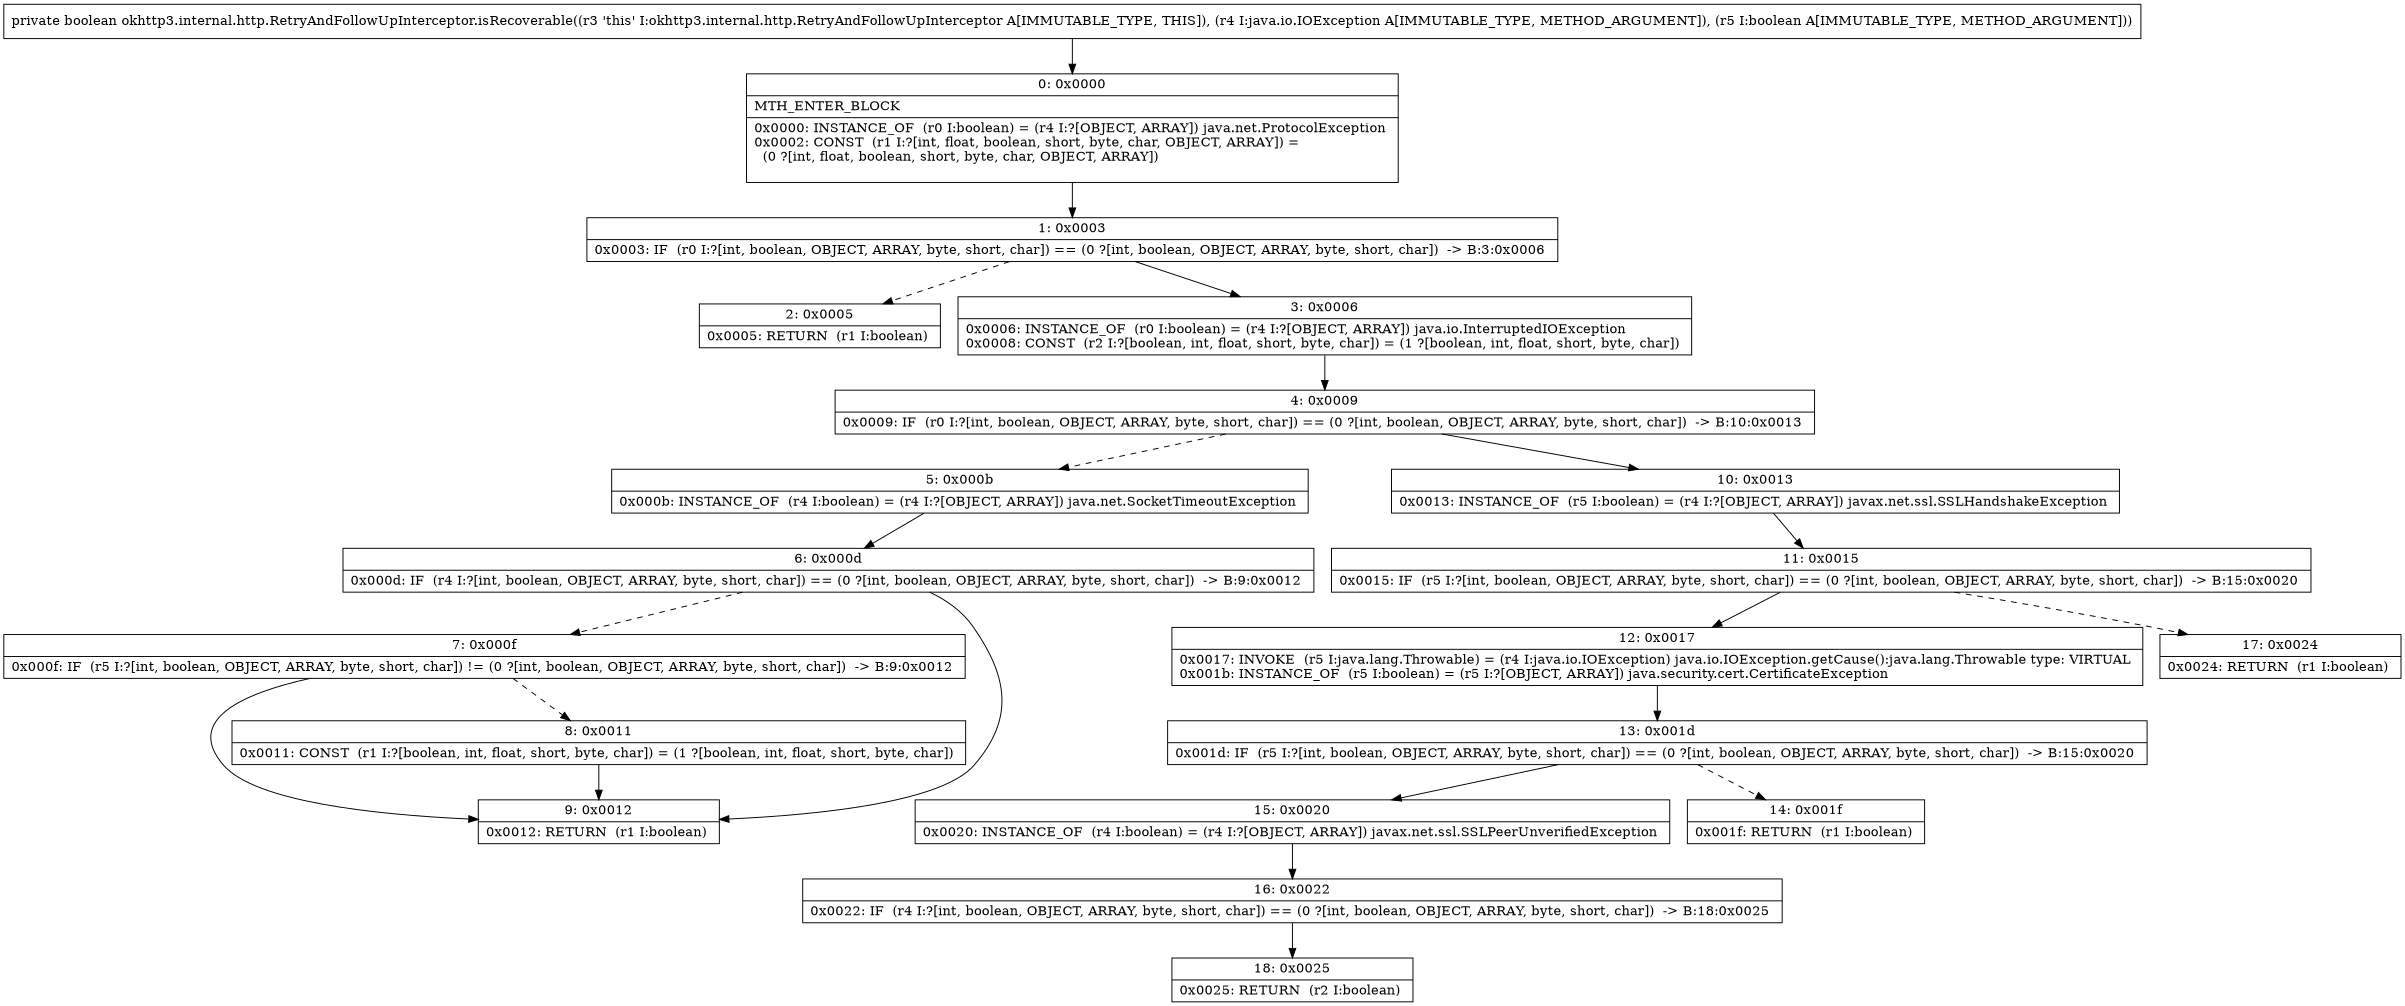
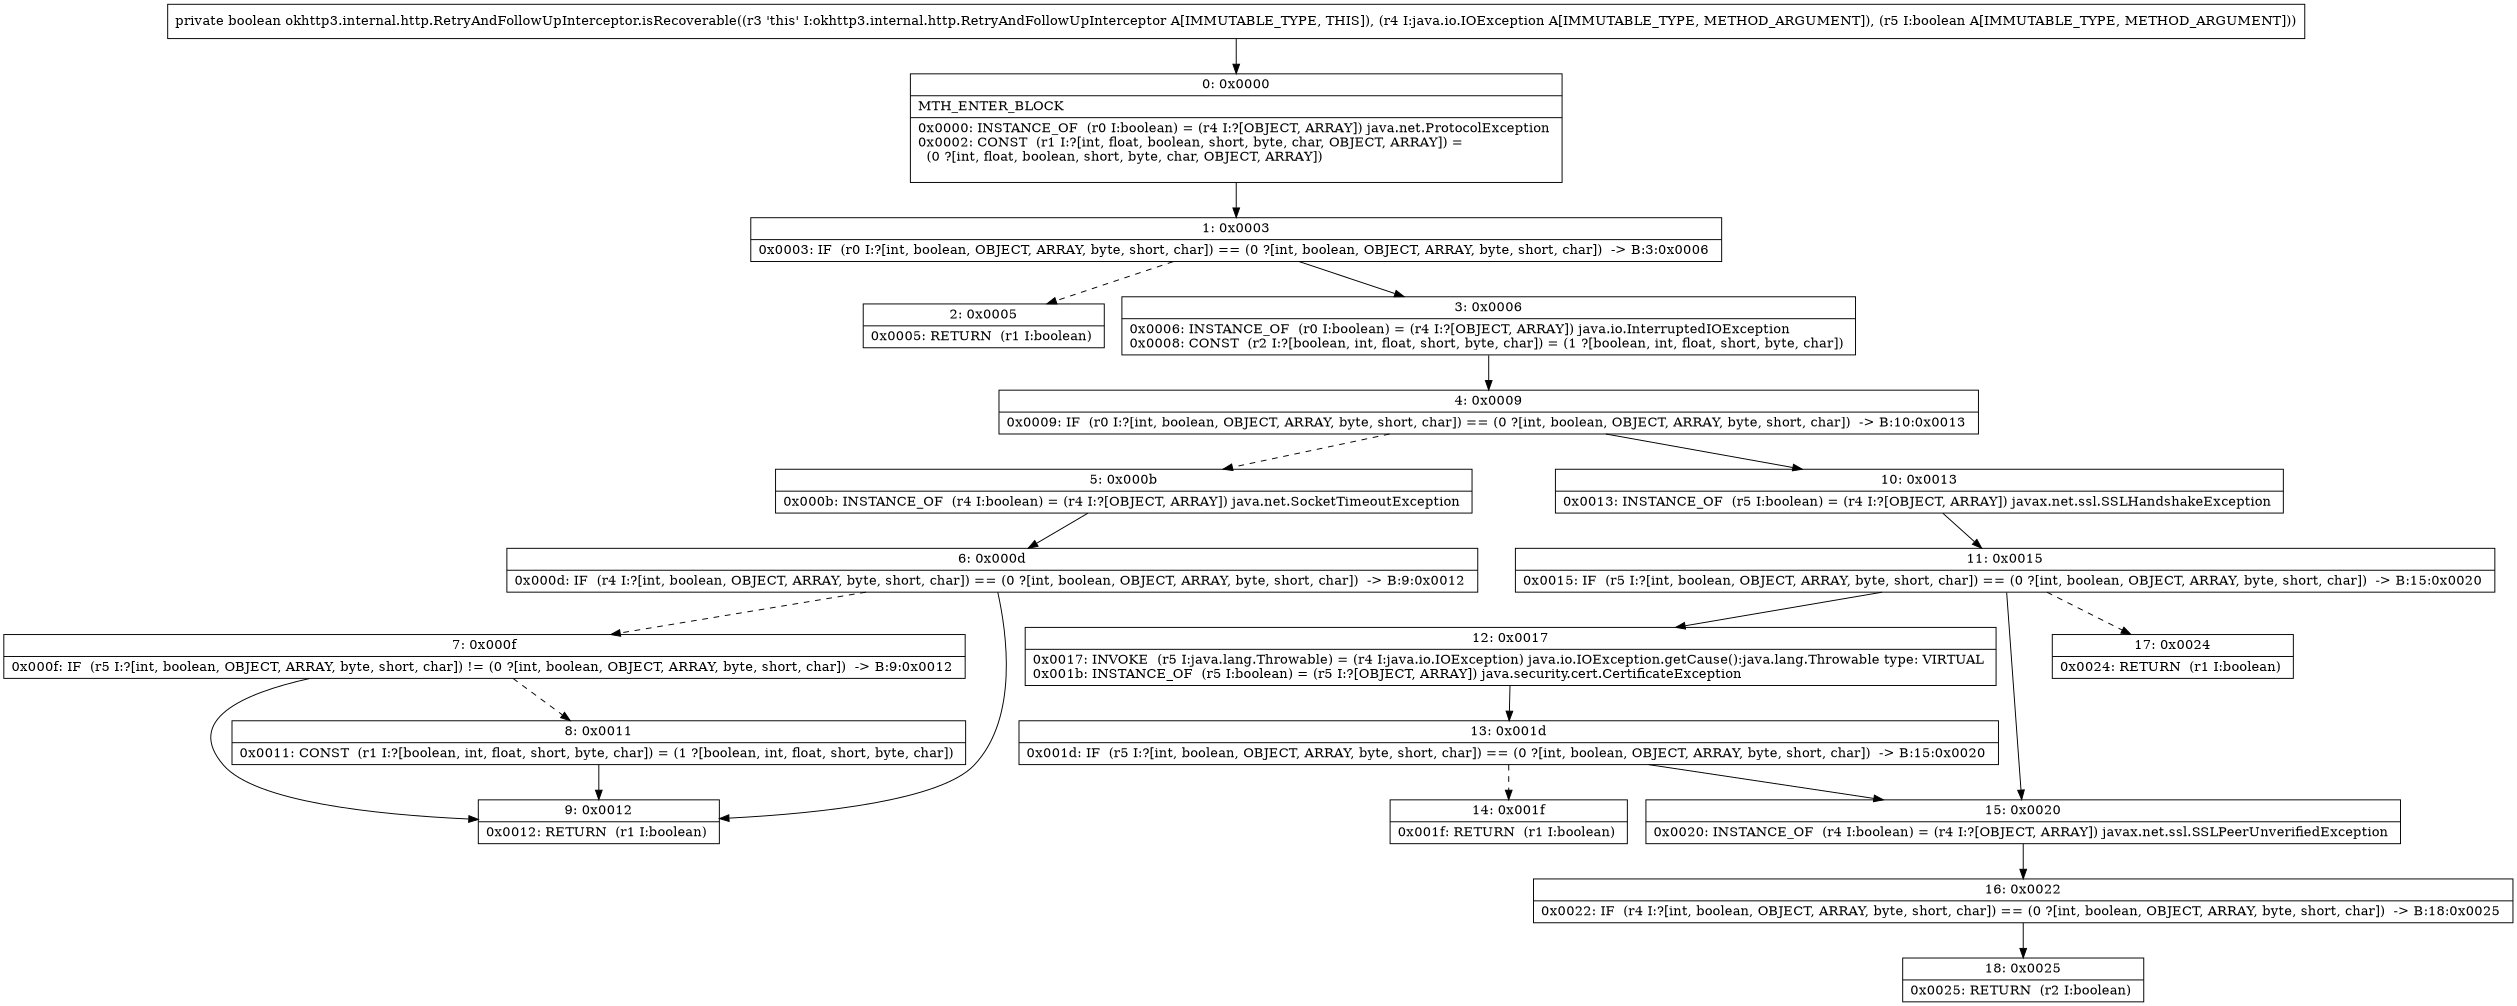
edge "11: 0x0015" -> "15: 0x0020": added
